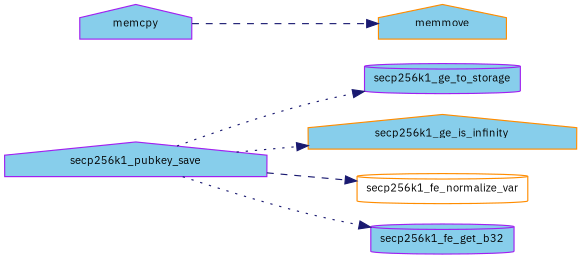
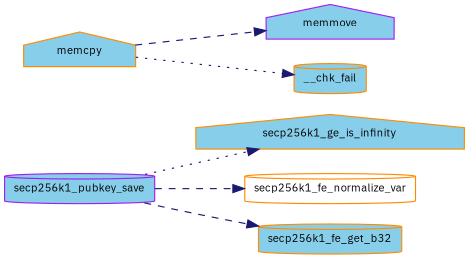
node "memcpy": color purple -> darkorange
node "memmove": color darkorange -> purple
node "__chk_fail": added
node "secp256k1_ge_to_storage": removed
node "secp256k1_pubkey_save": shape house -> cylinder
edge "secp256k1_pubkey_save" -> "secp256k1_fe_get_b32": style dotted -> dashed
node "secp256k1_fe_get_b32": color purple -> darkorange
